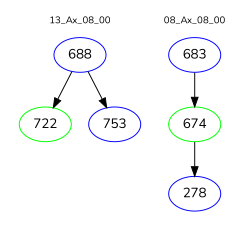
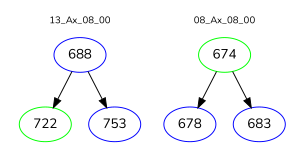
edge "683" -> "674": reversed
node "278": label "278" -> "678"
